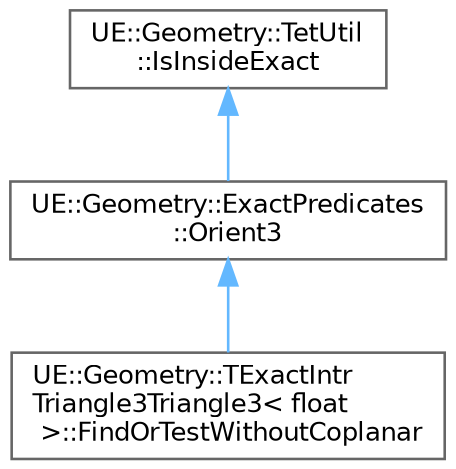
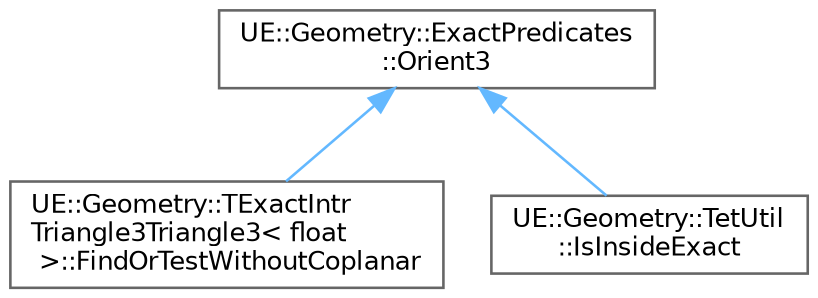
edge "UE::Geometry::ExactPredicates ::Orient3" -> "UE::Geometry::TetUtil ::IsInsideExact": reversed
